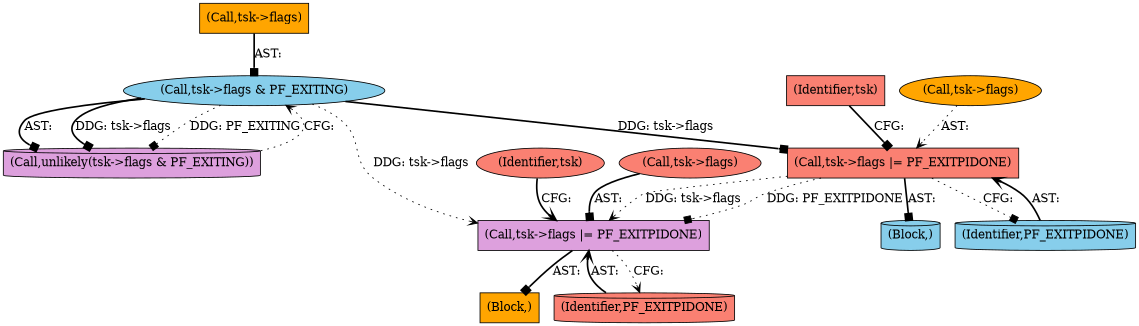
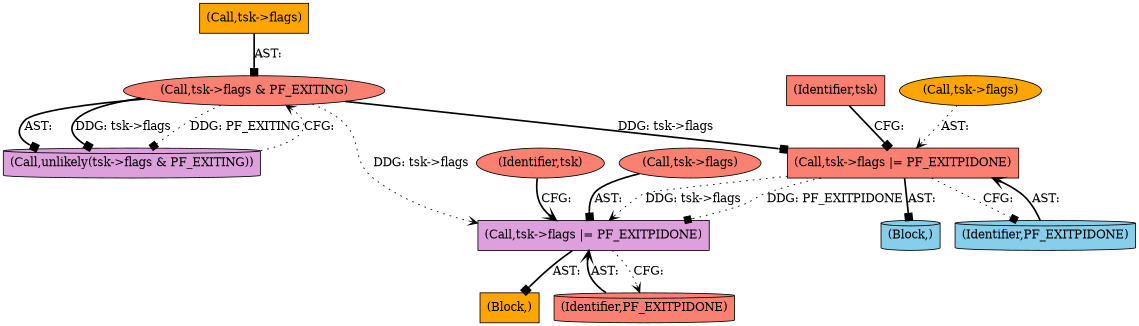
node "(Call,tsk->flags & PF_EXITING)": fillcolor skyblue -> salmon
